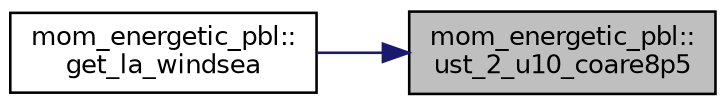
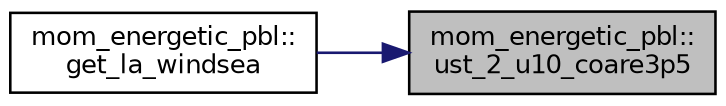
node "mom_energetic_pbl:: ust_2_u10_coare8p5": label "mom_energetic_pbl:: ust_2_u10_coare8p5" -> "mom_energetic_pbl:: ust_2_u10_coare3p5"
